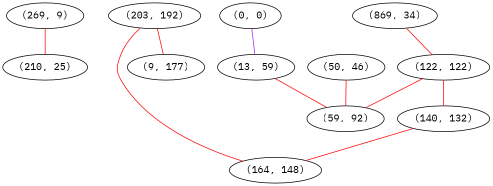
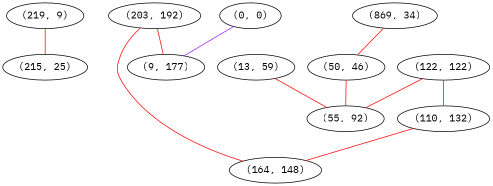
node "(269, 9)": label "(269, 9)" -> "(219, 9)"
edge "(0, 0)" -- "(13, 59)": now "(0, 0)" -- "(9, 177)"
edge "(869, 34)" -- "(122, 122)": now "(869, 34)" -- "(50, 46)"
node "(210, 25)": label "(210, 25)" -> "(215, 25)"
node "(59, 92)": label "(59, 92)" -> "(55, 92)"
node "(140, 132)": label "(140, 132)" -> "(110, 132)"
